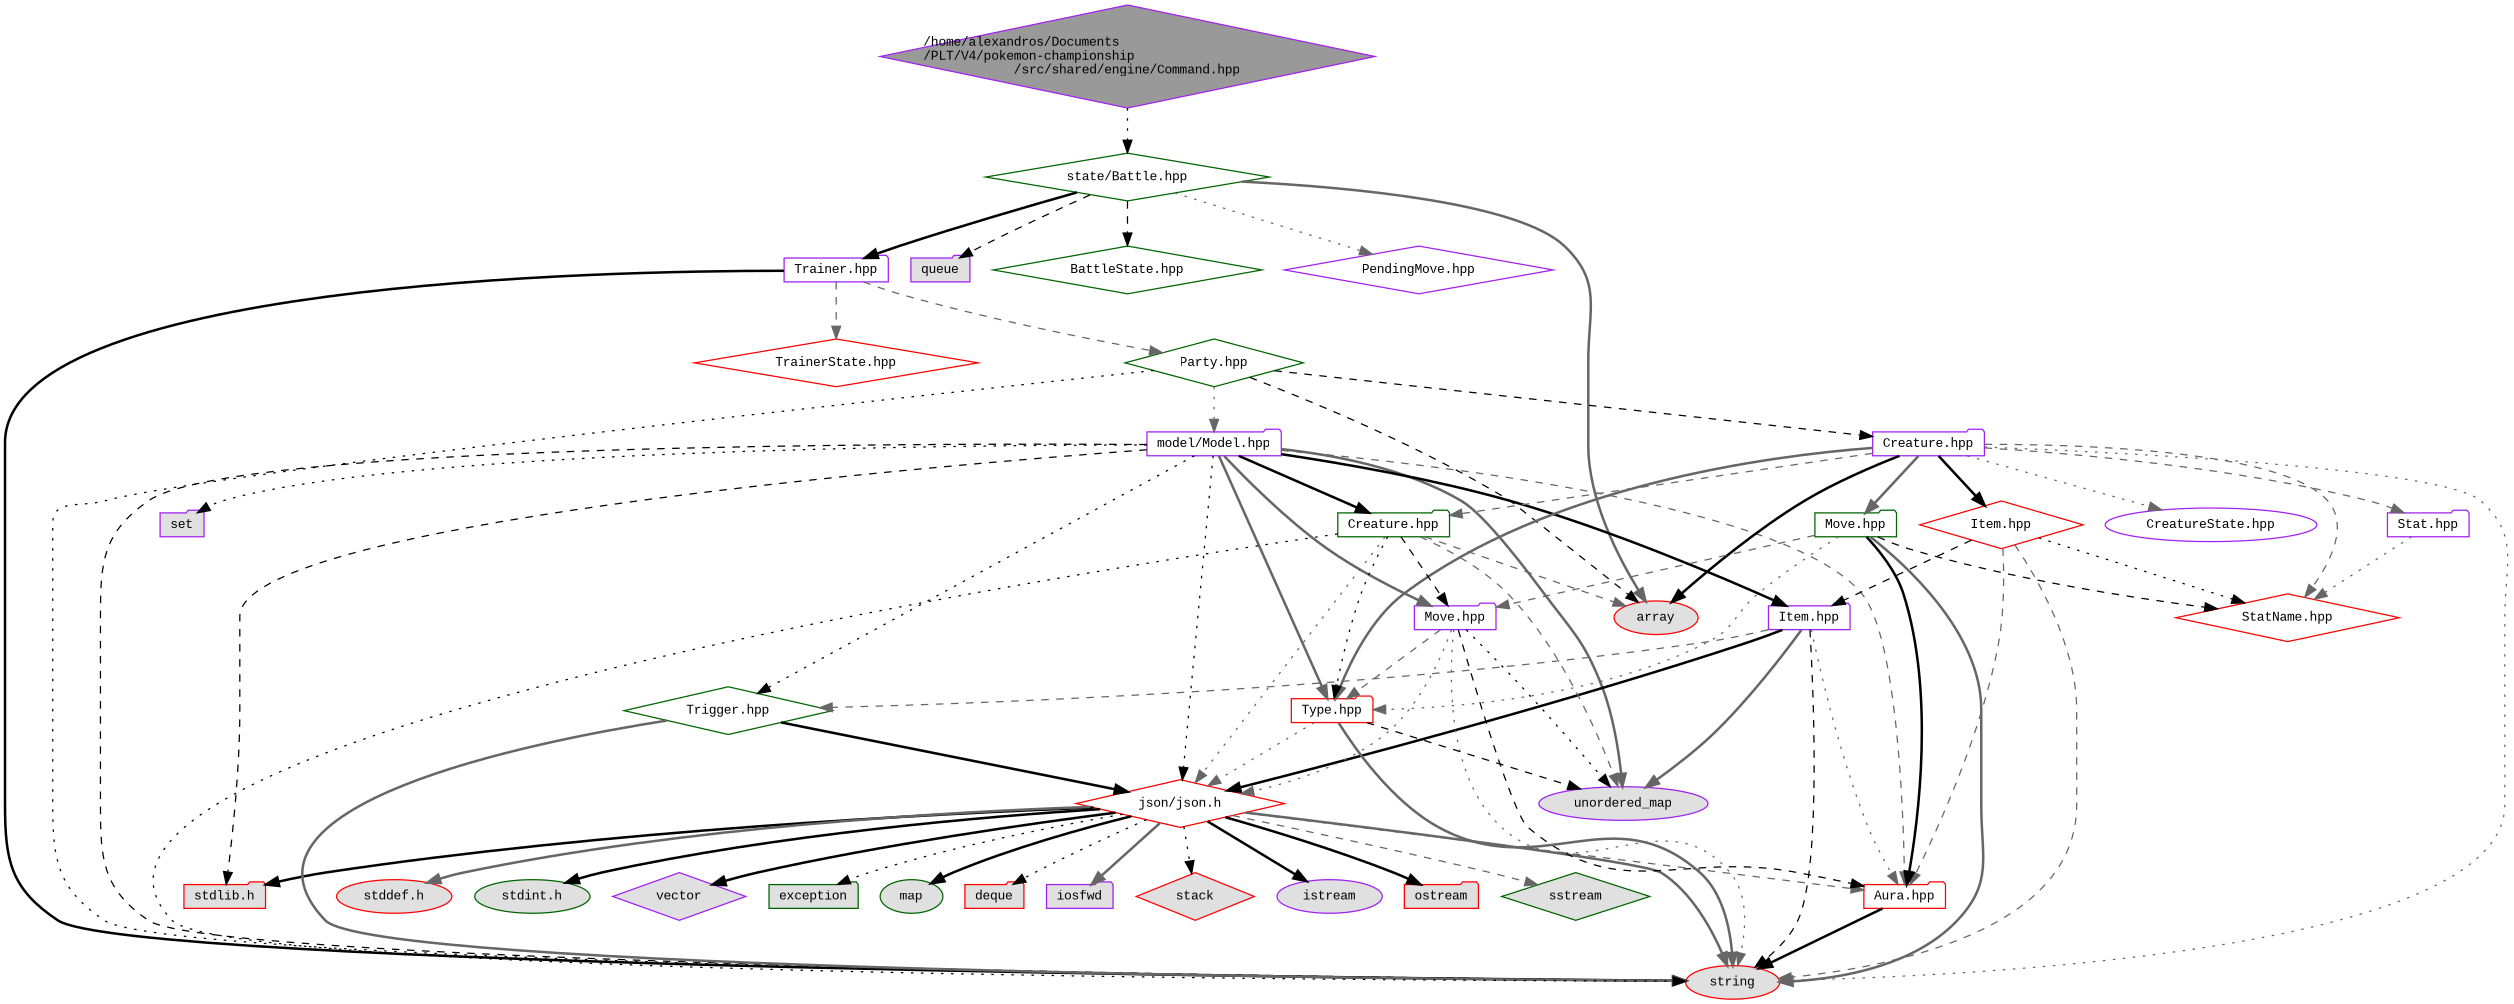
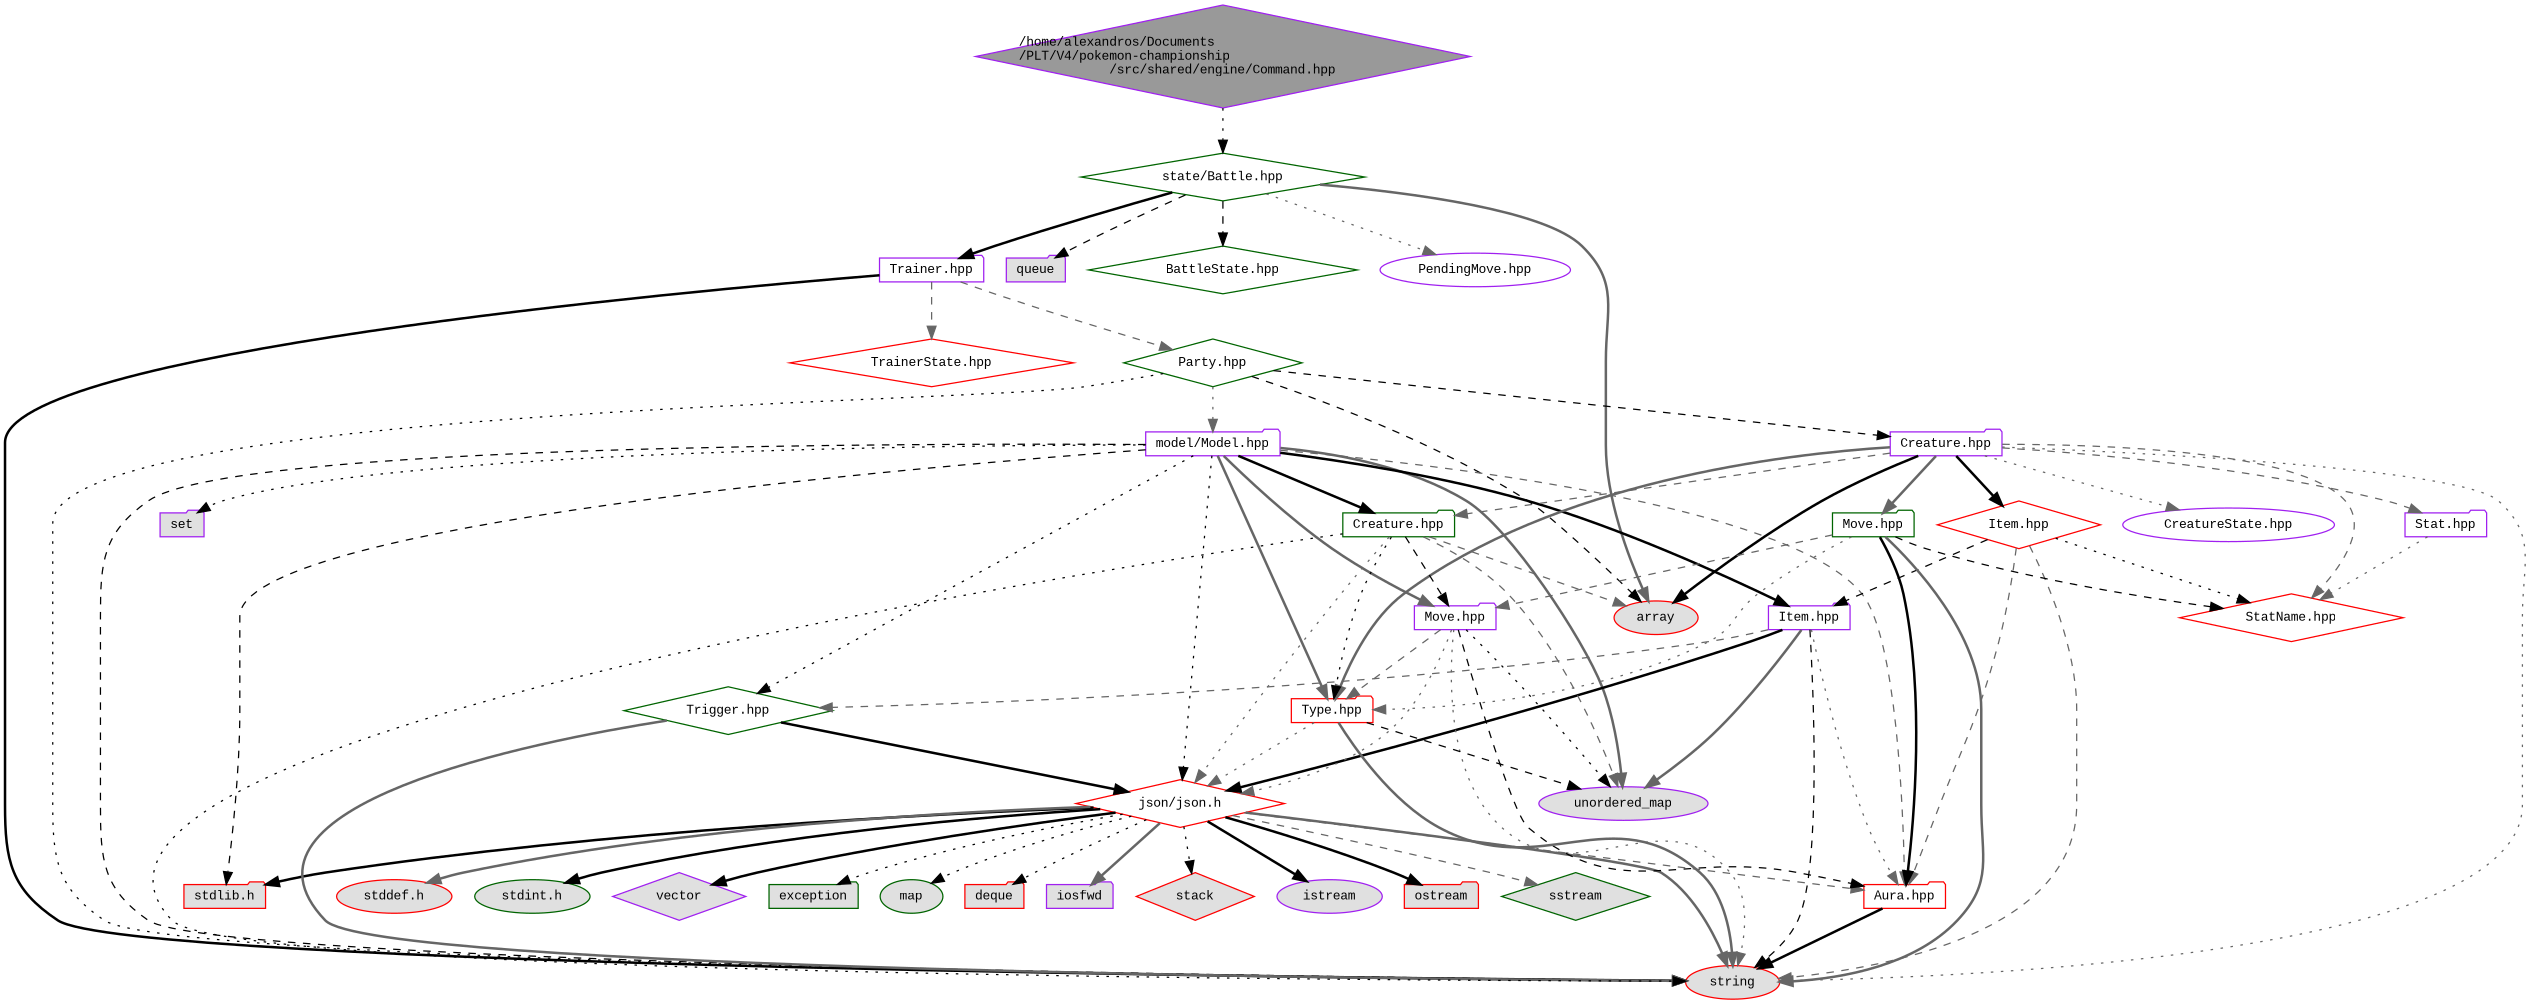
node "PendingMove.hpp": shape diamond -> ellipse
edge "json/json.h" -> "map": style bold -> dotted
